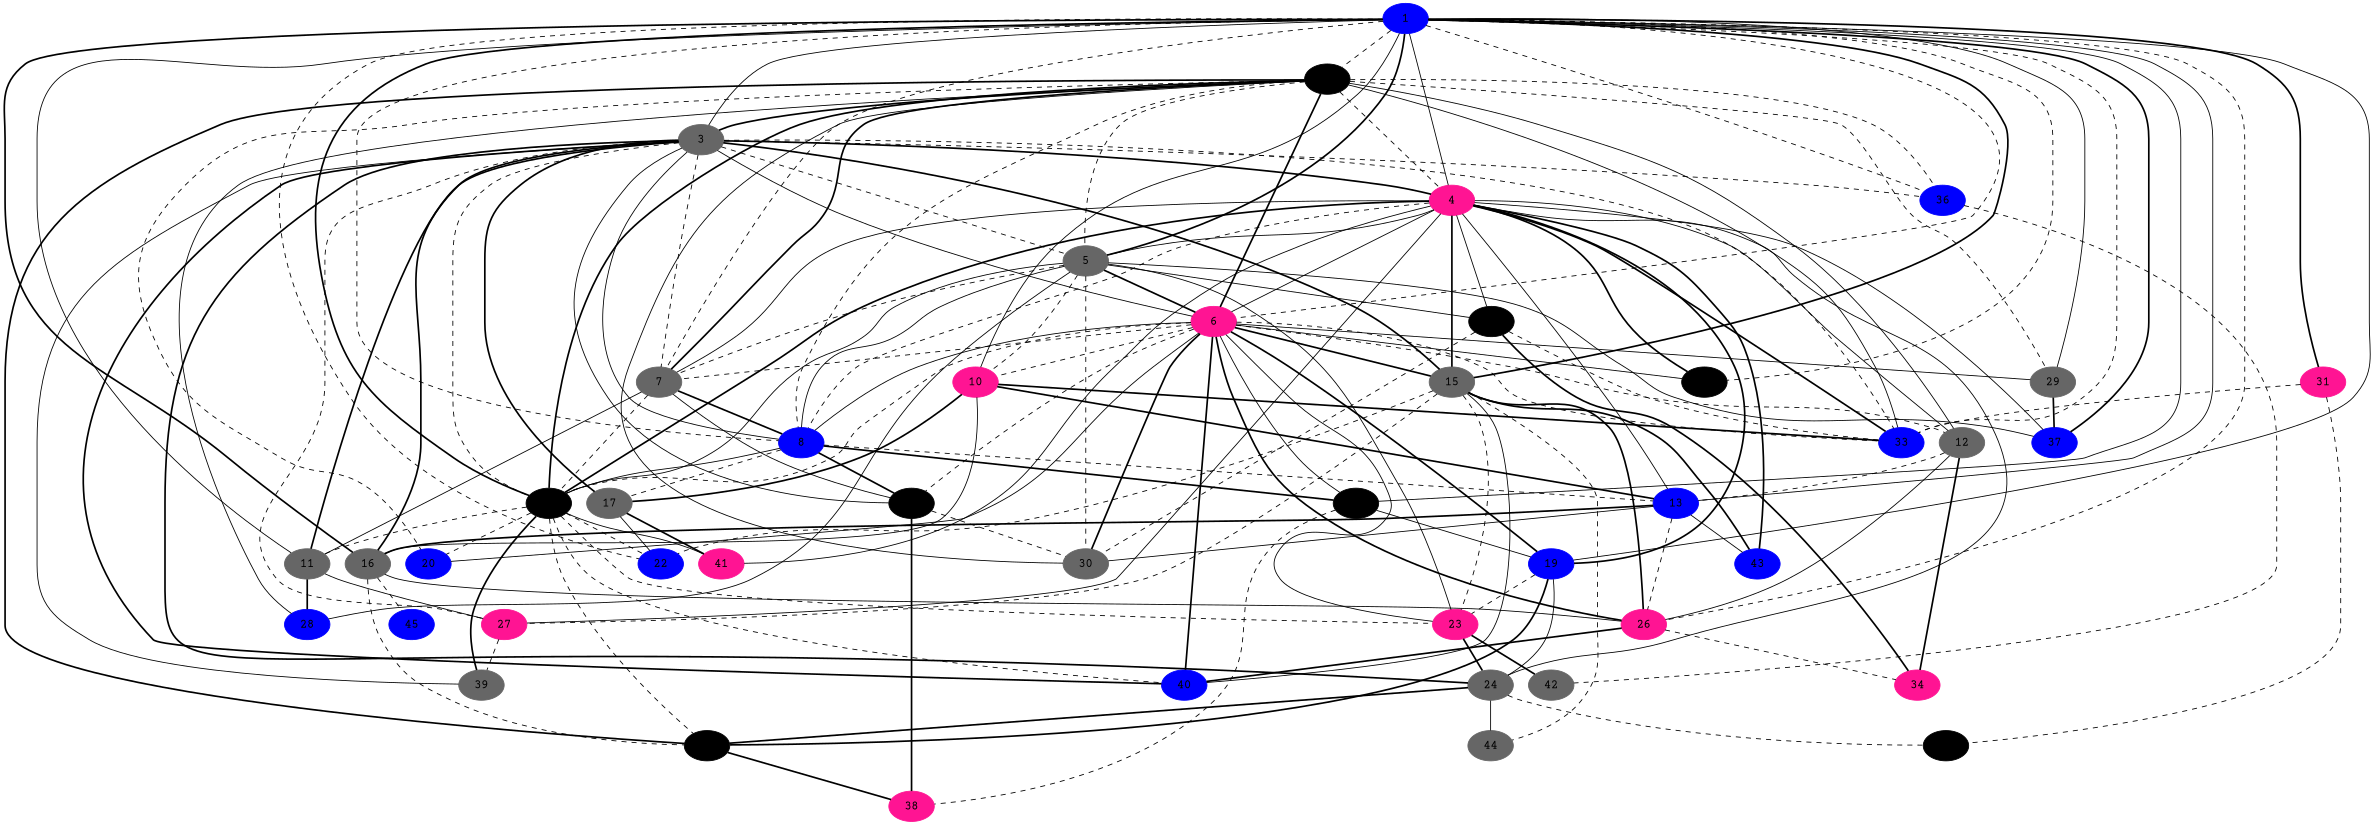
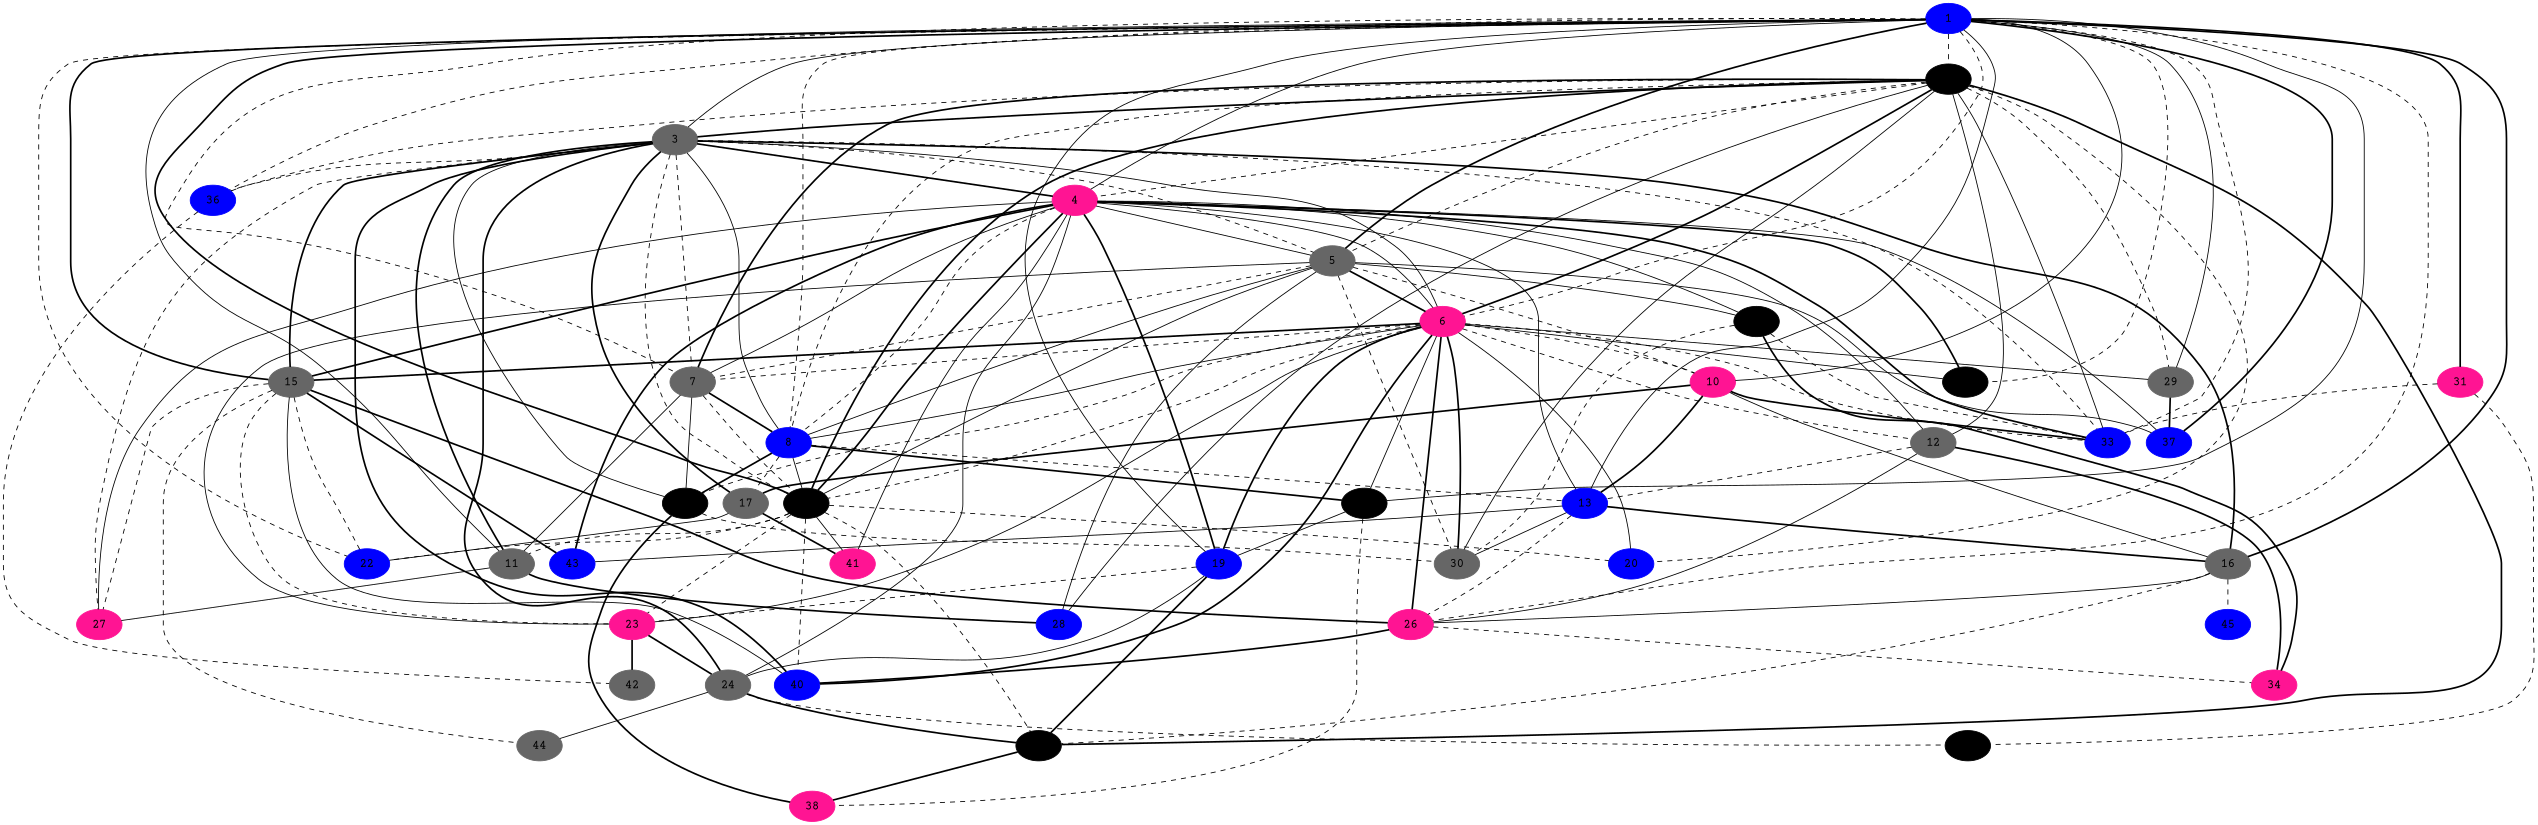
node "39": removed
